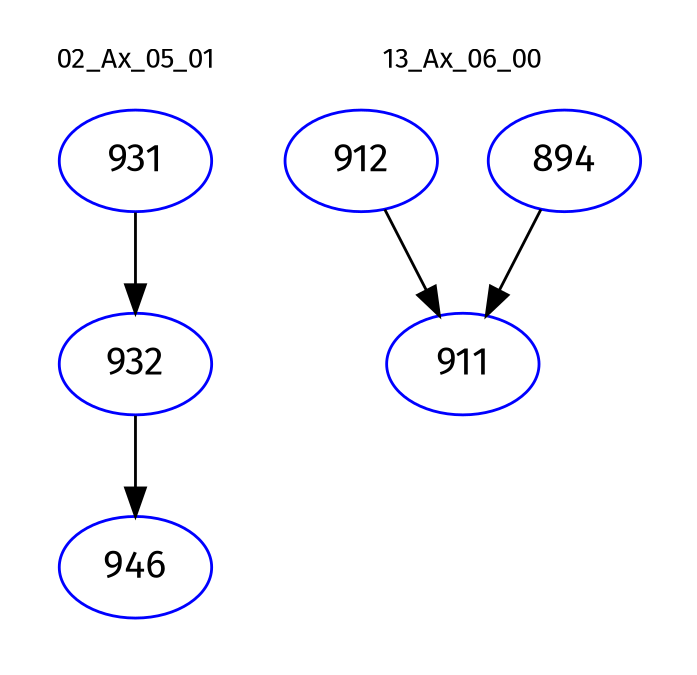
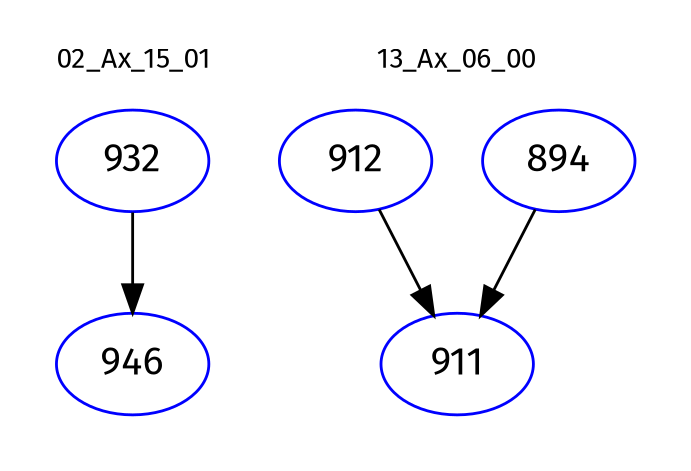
cluster "02_Ax_05_01": label "02_Ax_05_01" -> "02_Ax_15_01"
node "931": removed
